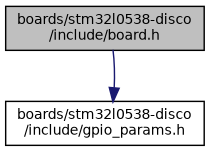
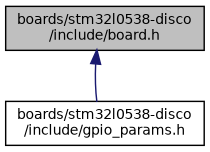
edge "boards/stm32l0538-disco /include/board.h" -> "boards/stm32l0538-disco /include/gpio_params.h": reversed
